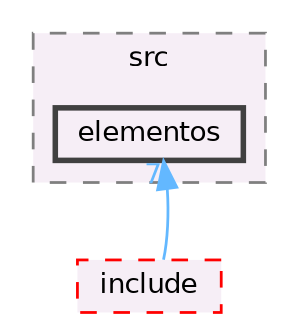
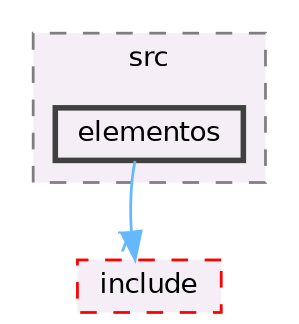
edge "include" -> "elementos": reversed
